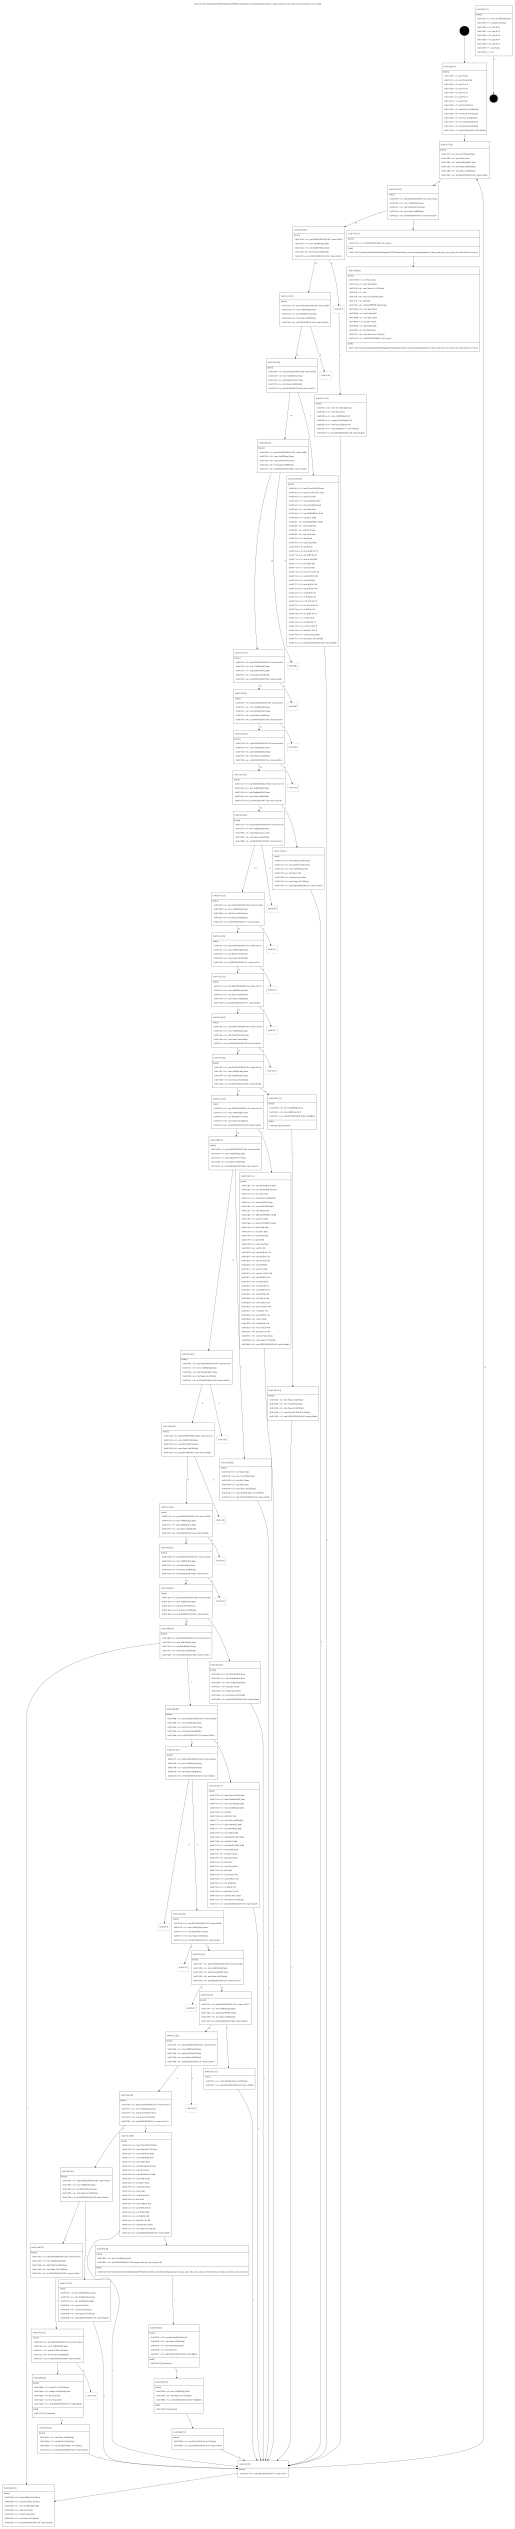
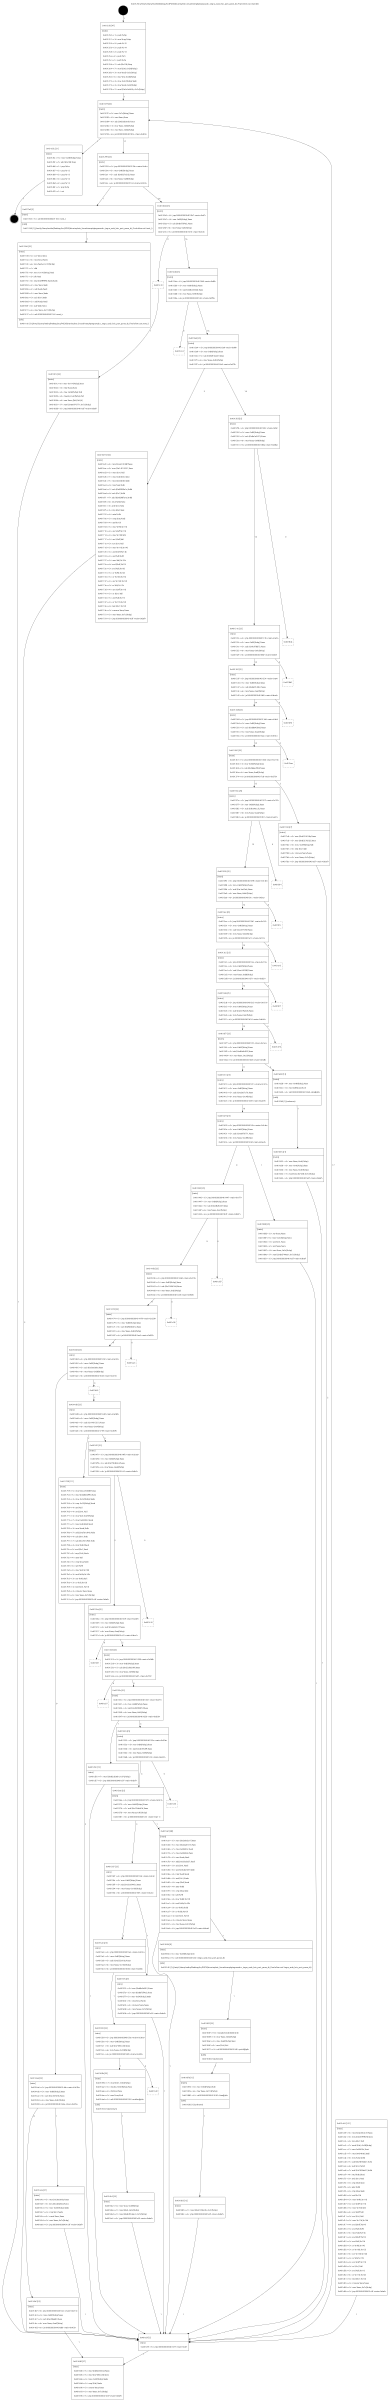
edge "0x40127f [26]" -> "0x401d5c [21]": added, label "1"
edge "0x401410 [25]" -> "0x401cb9 [151]": removed, label "1"
edge "0x4014bf [25]" -> "0x4014d8 [25]": now "0x401665" -> "0x4014d8 [25]"
